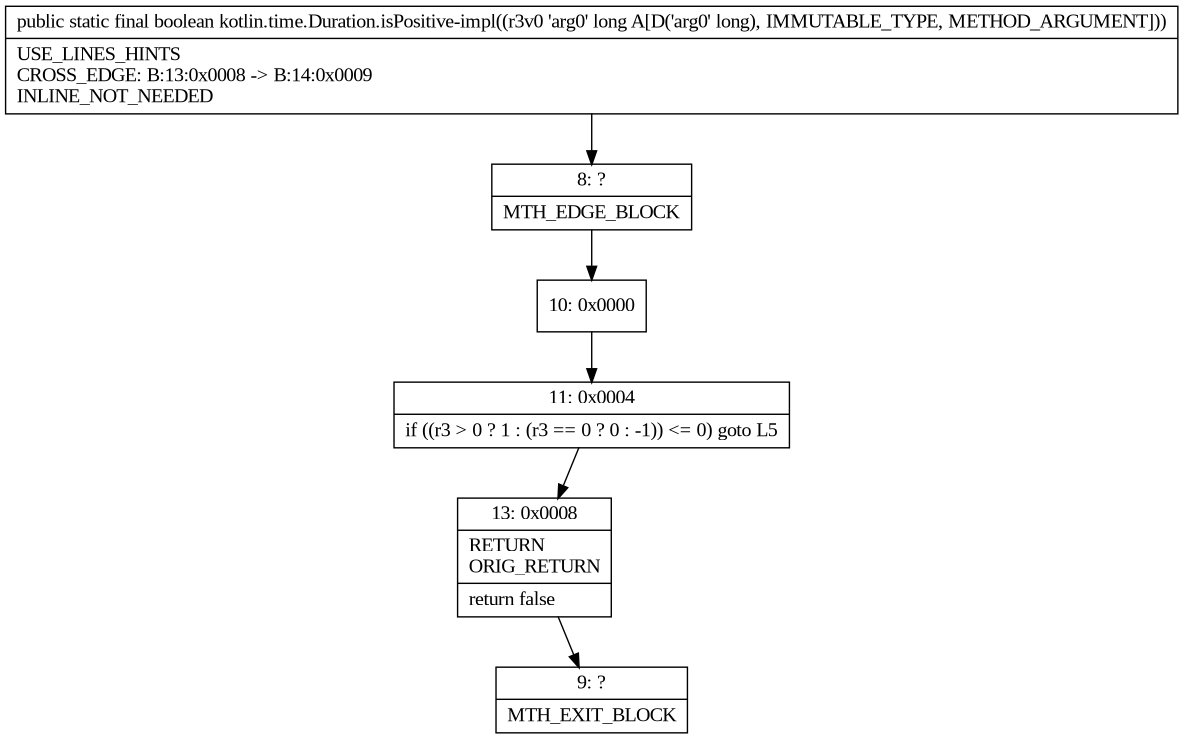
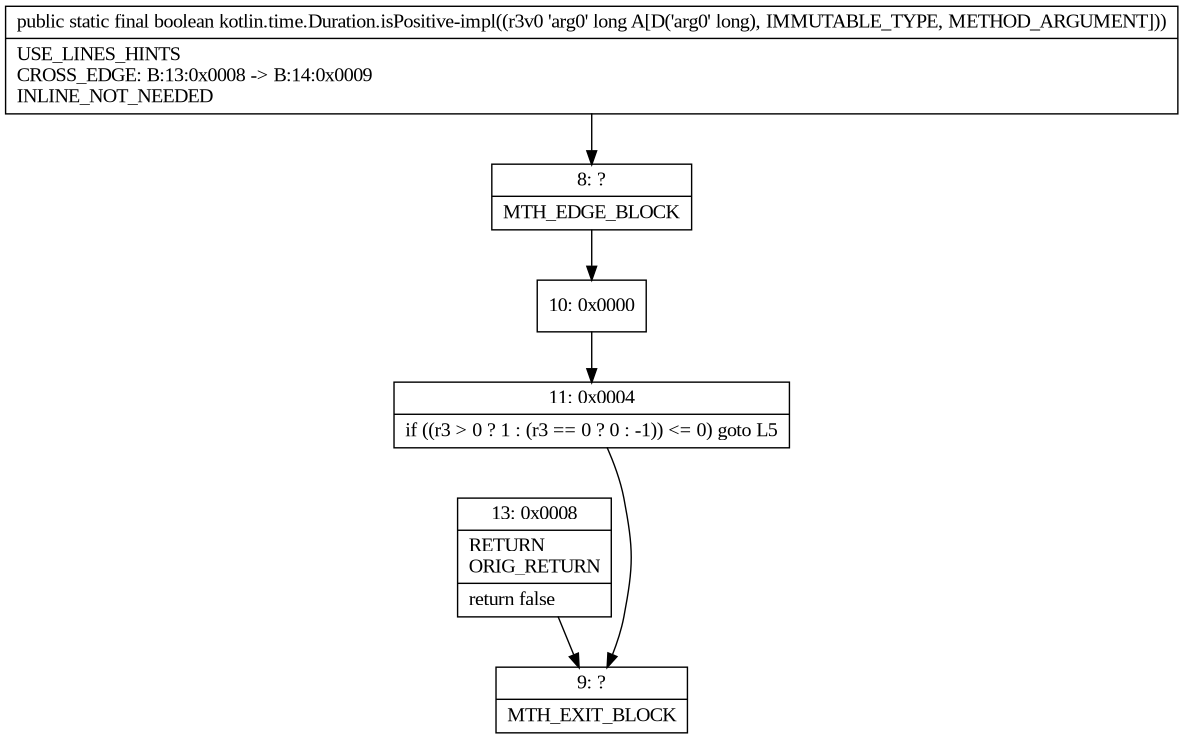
edge "11: 0x0004" -> "13: 0x0008": now "11: 0x0004" -> "9: ?"
